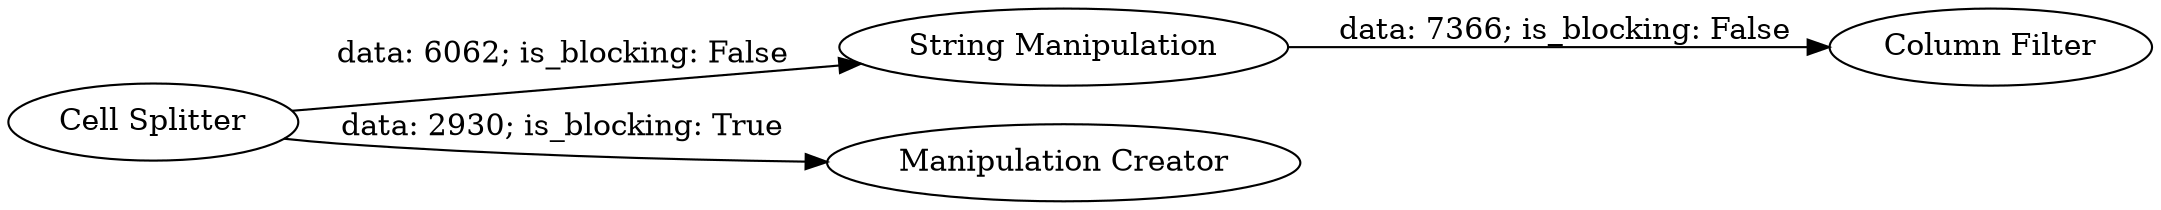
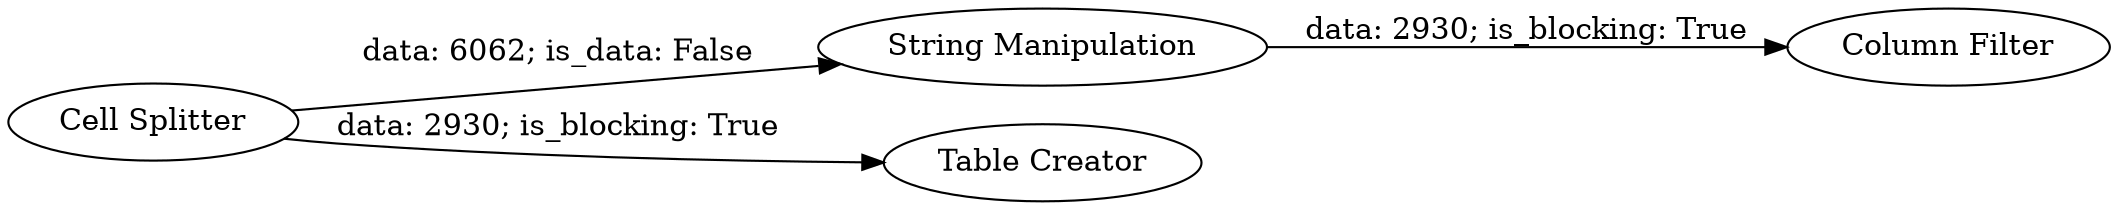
edge "String Manipulation" -> "Column Filter": label "data: 7366; is_blocking: False" -> "data: 2930; is_blocking: True"
edge "Cell Splitter" -> "String Manipulation": label "data: 6062; is_blocking: False" -> "data: 6062; is_data: False"
node "Manipulation Creator": label "Manipulation Creator" -> "Table Creator"
